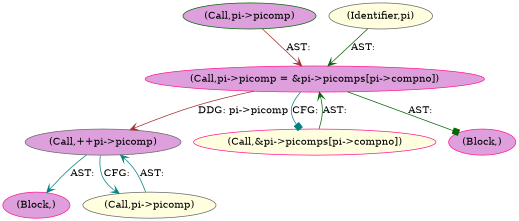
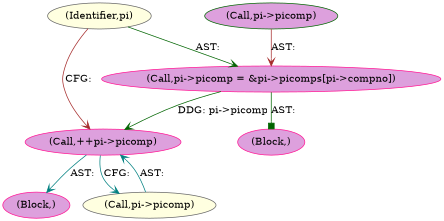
edge "(Identifier,pi)" -> "(Call,++pi->picomp)": added, label "CFG:"
edge "(Call,pi->picomp = &pi->picomps[pi->compno])" -> "(Call,++pi->picomp)": color brown -> darkgreen
node "(Call,++pi->picomp)": color gray40 -> deeppink
node "(Call,&pi->picomps[pi->compno])": removed
